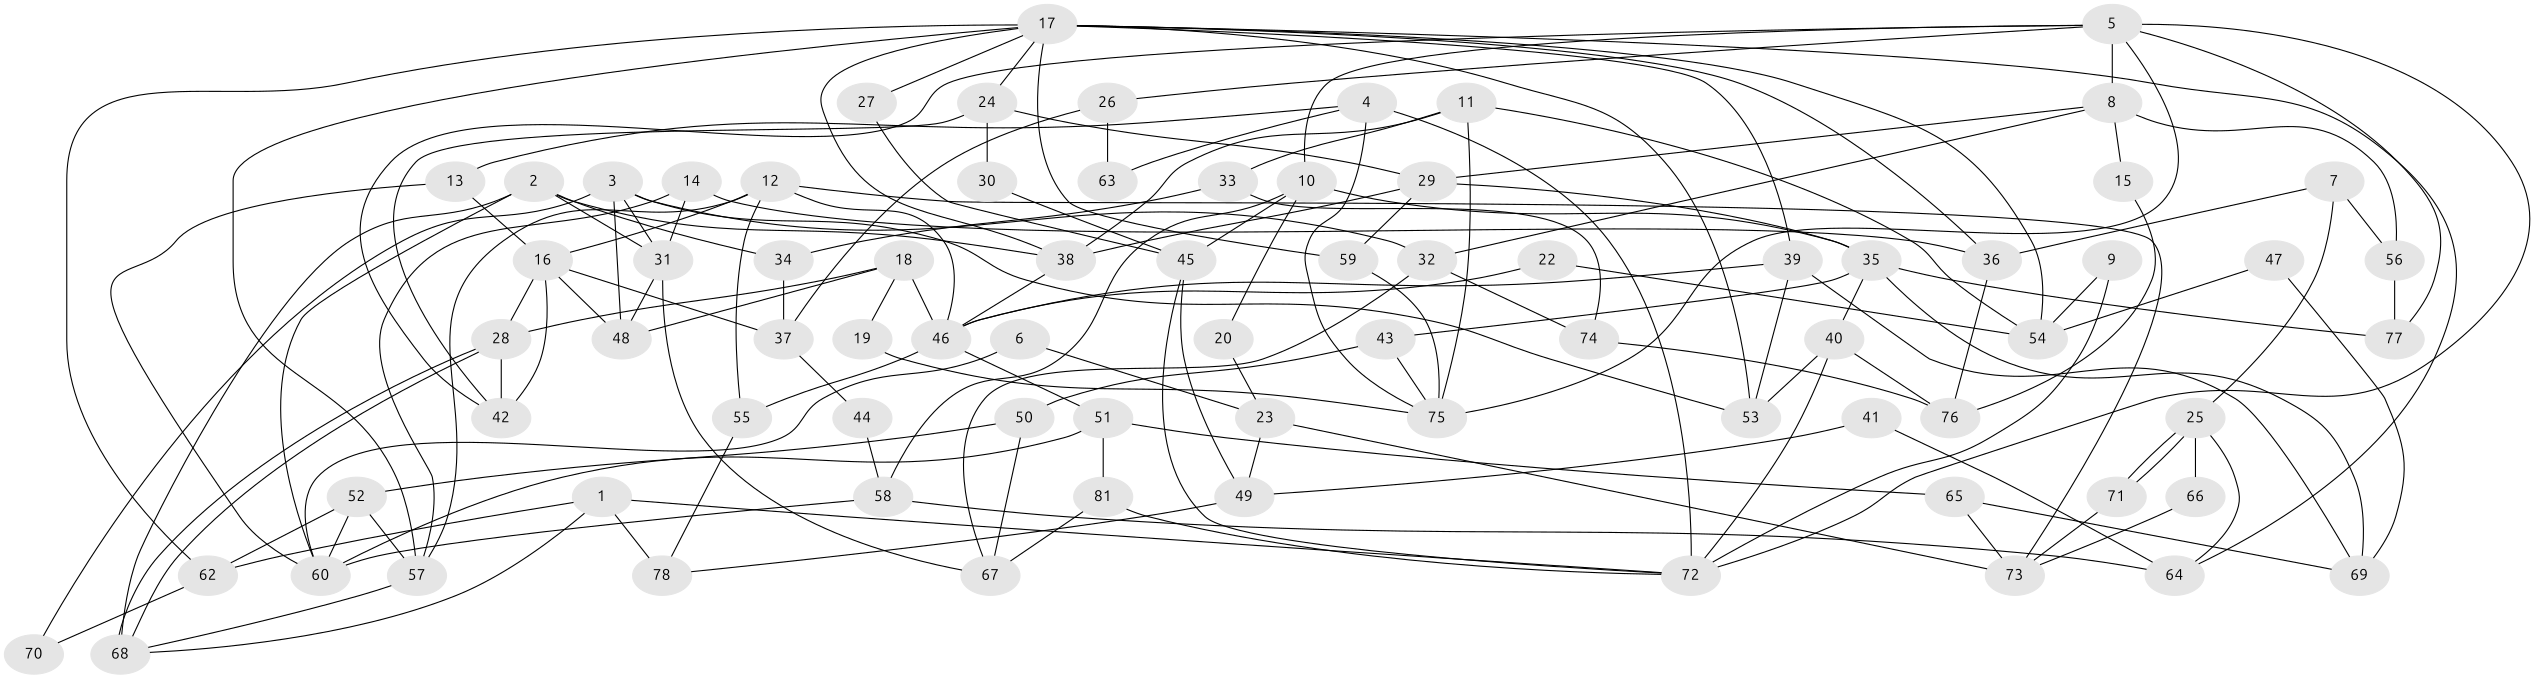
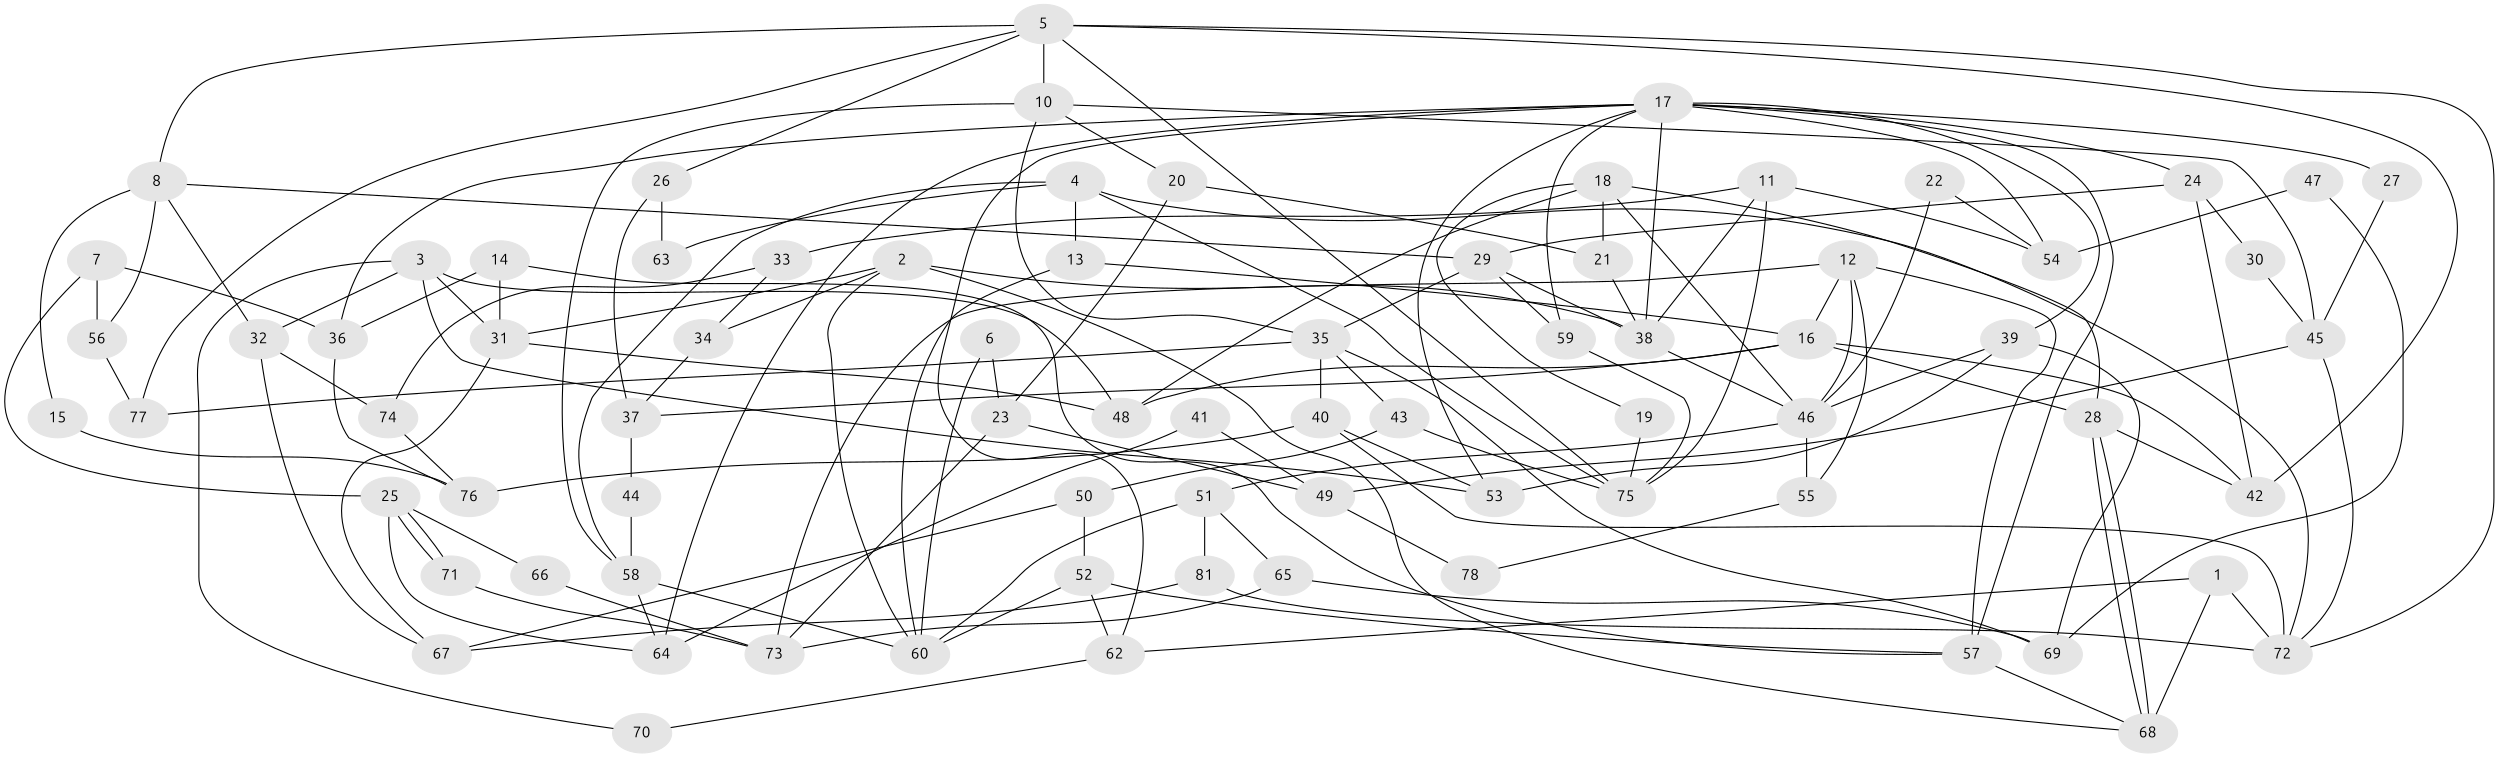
node "21": added
node "9": removed
edge "4" -- "58": added
edge "1" -- "78": removed
